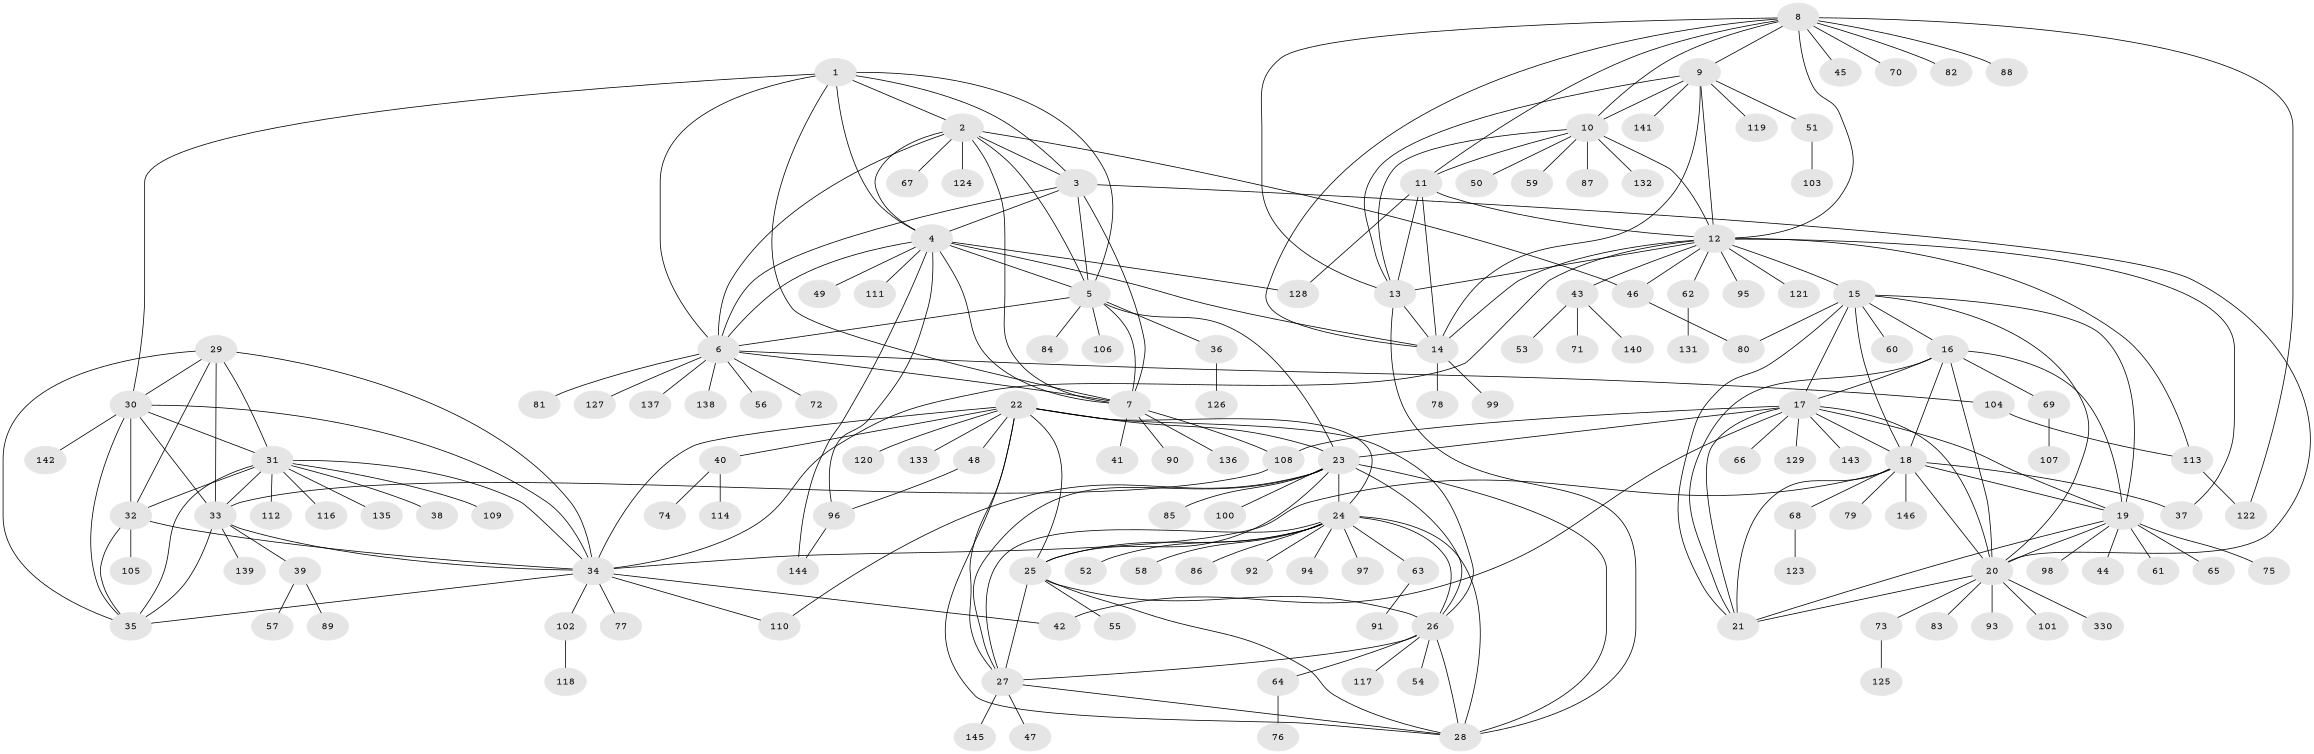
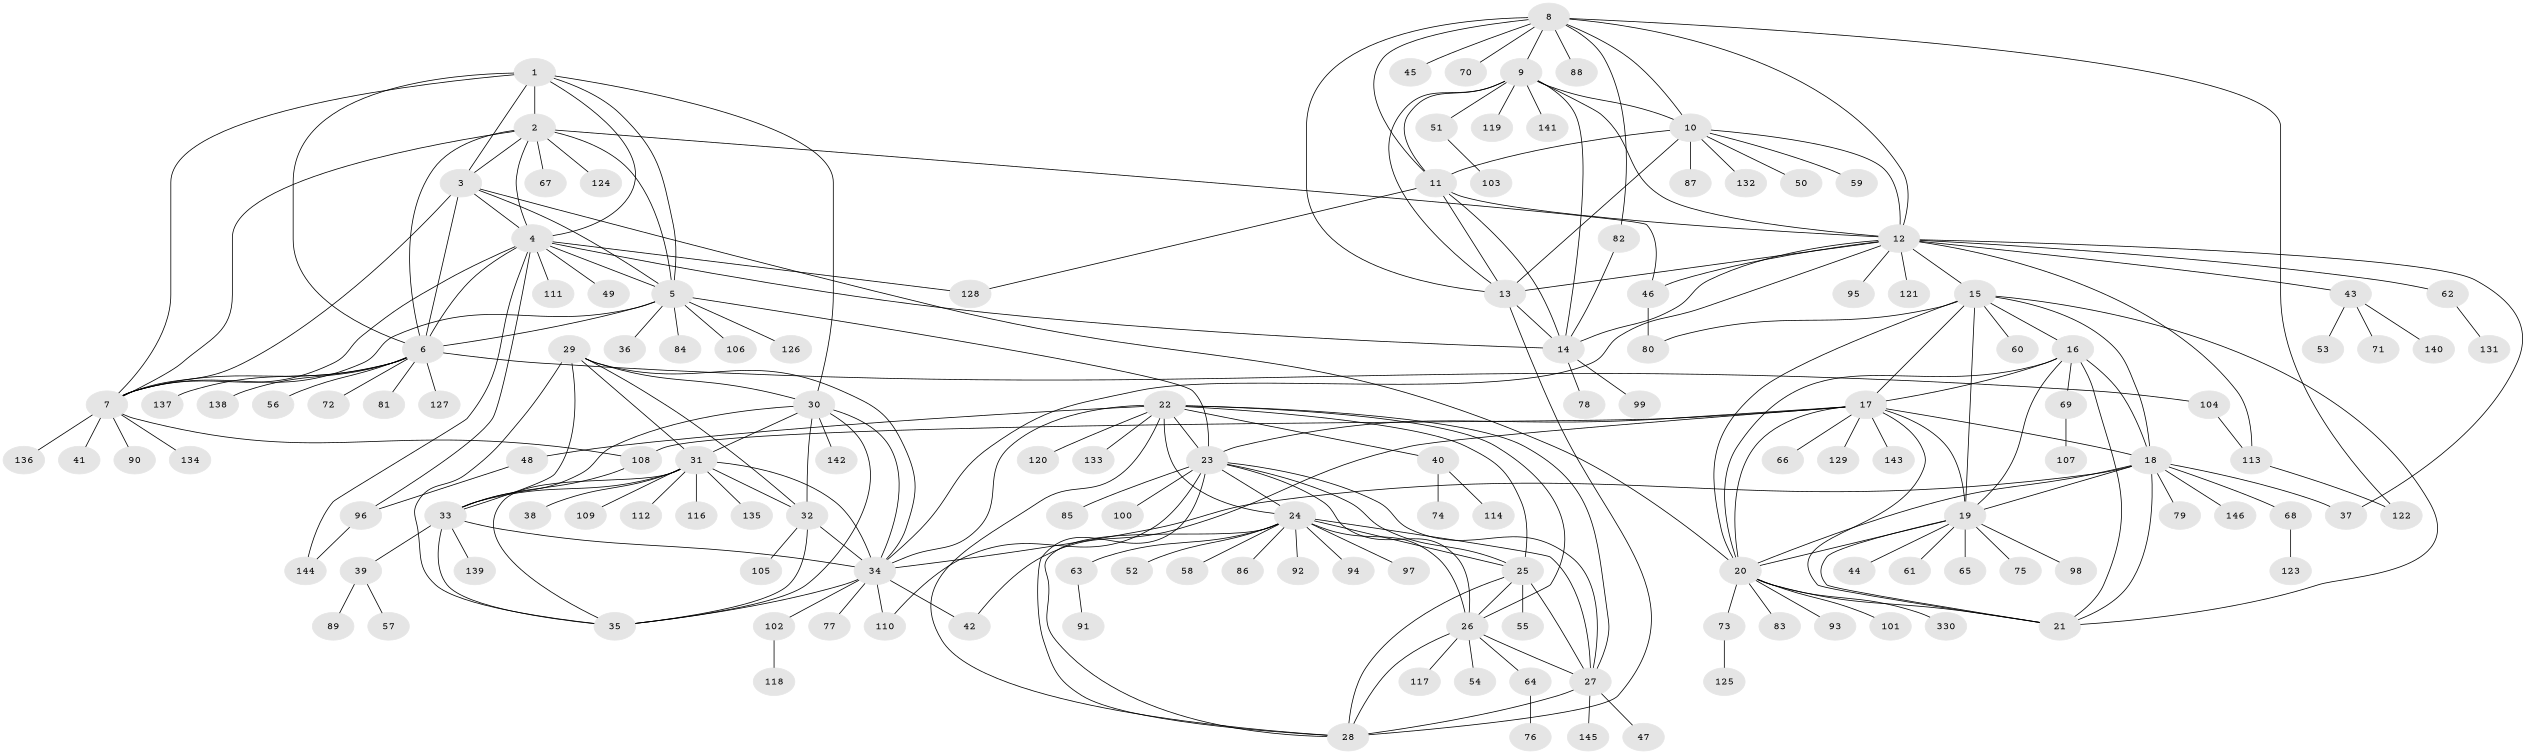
edge "9" -- "11": added
edge "8" -- "14": now "82" -- "14"
edge "36" -- "126": now "5" -- "126"
node "134": added
